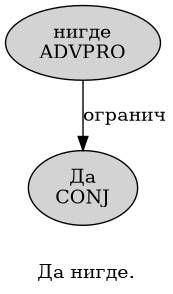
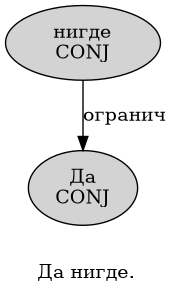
node "нигде ADVPRO": label "нигде ADVPRO" -> "нигде CONJ"
